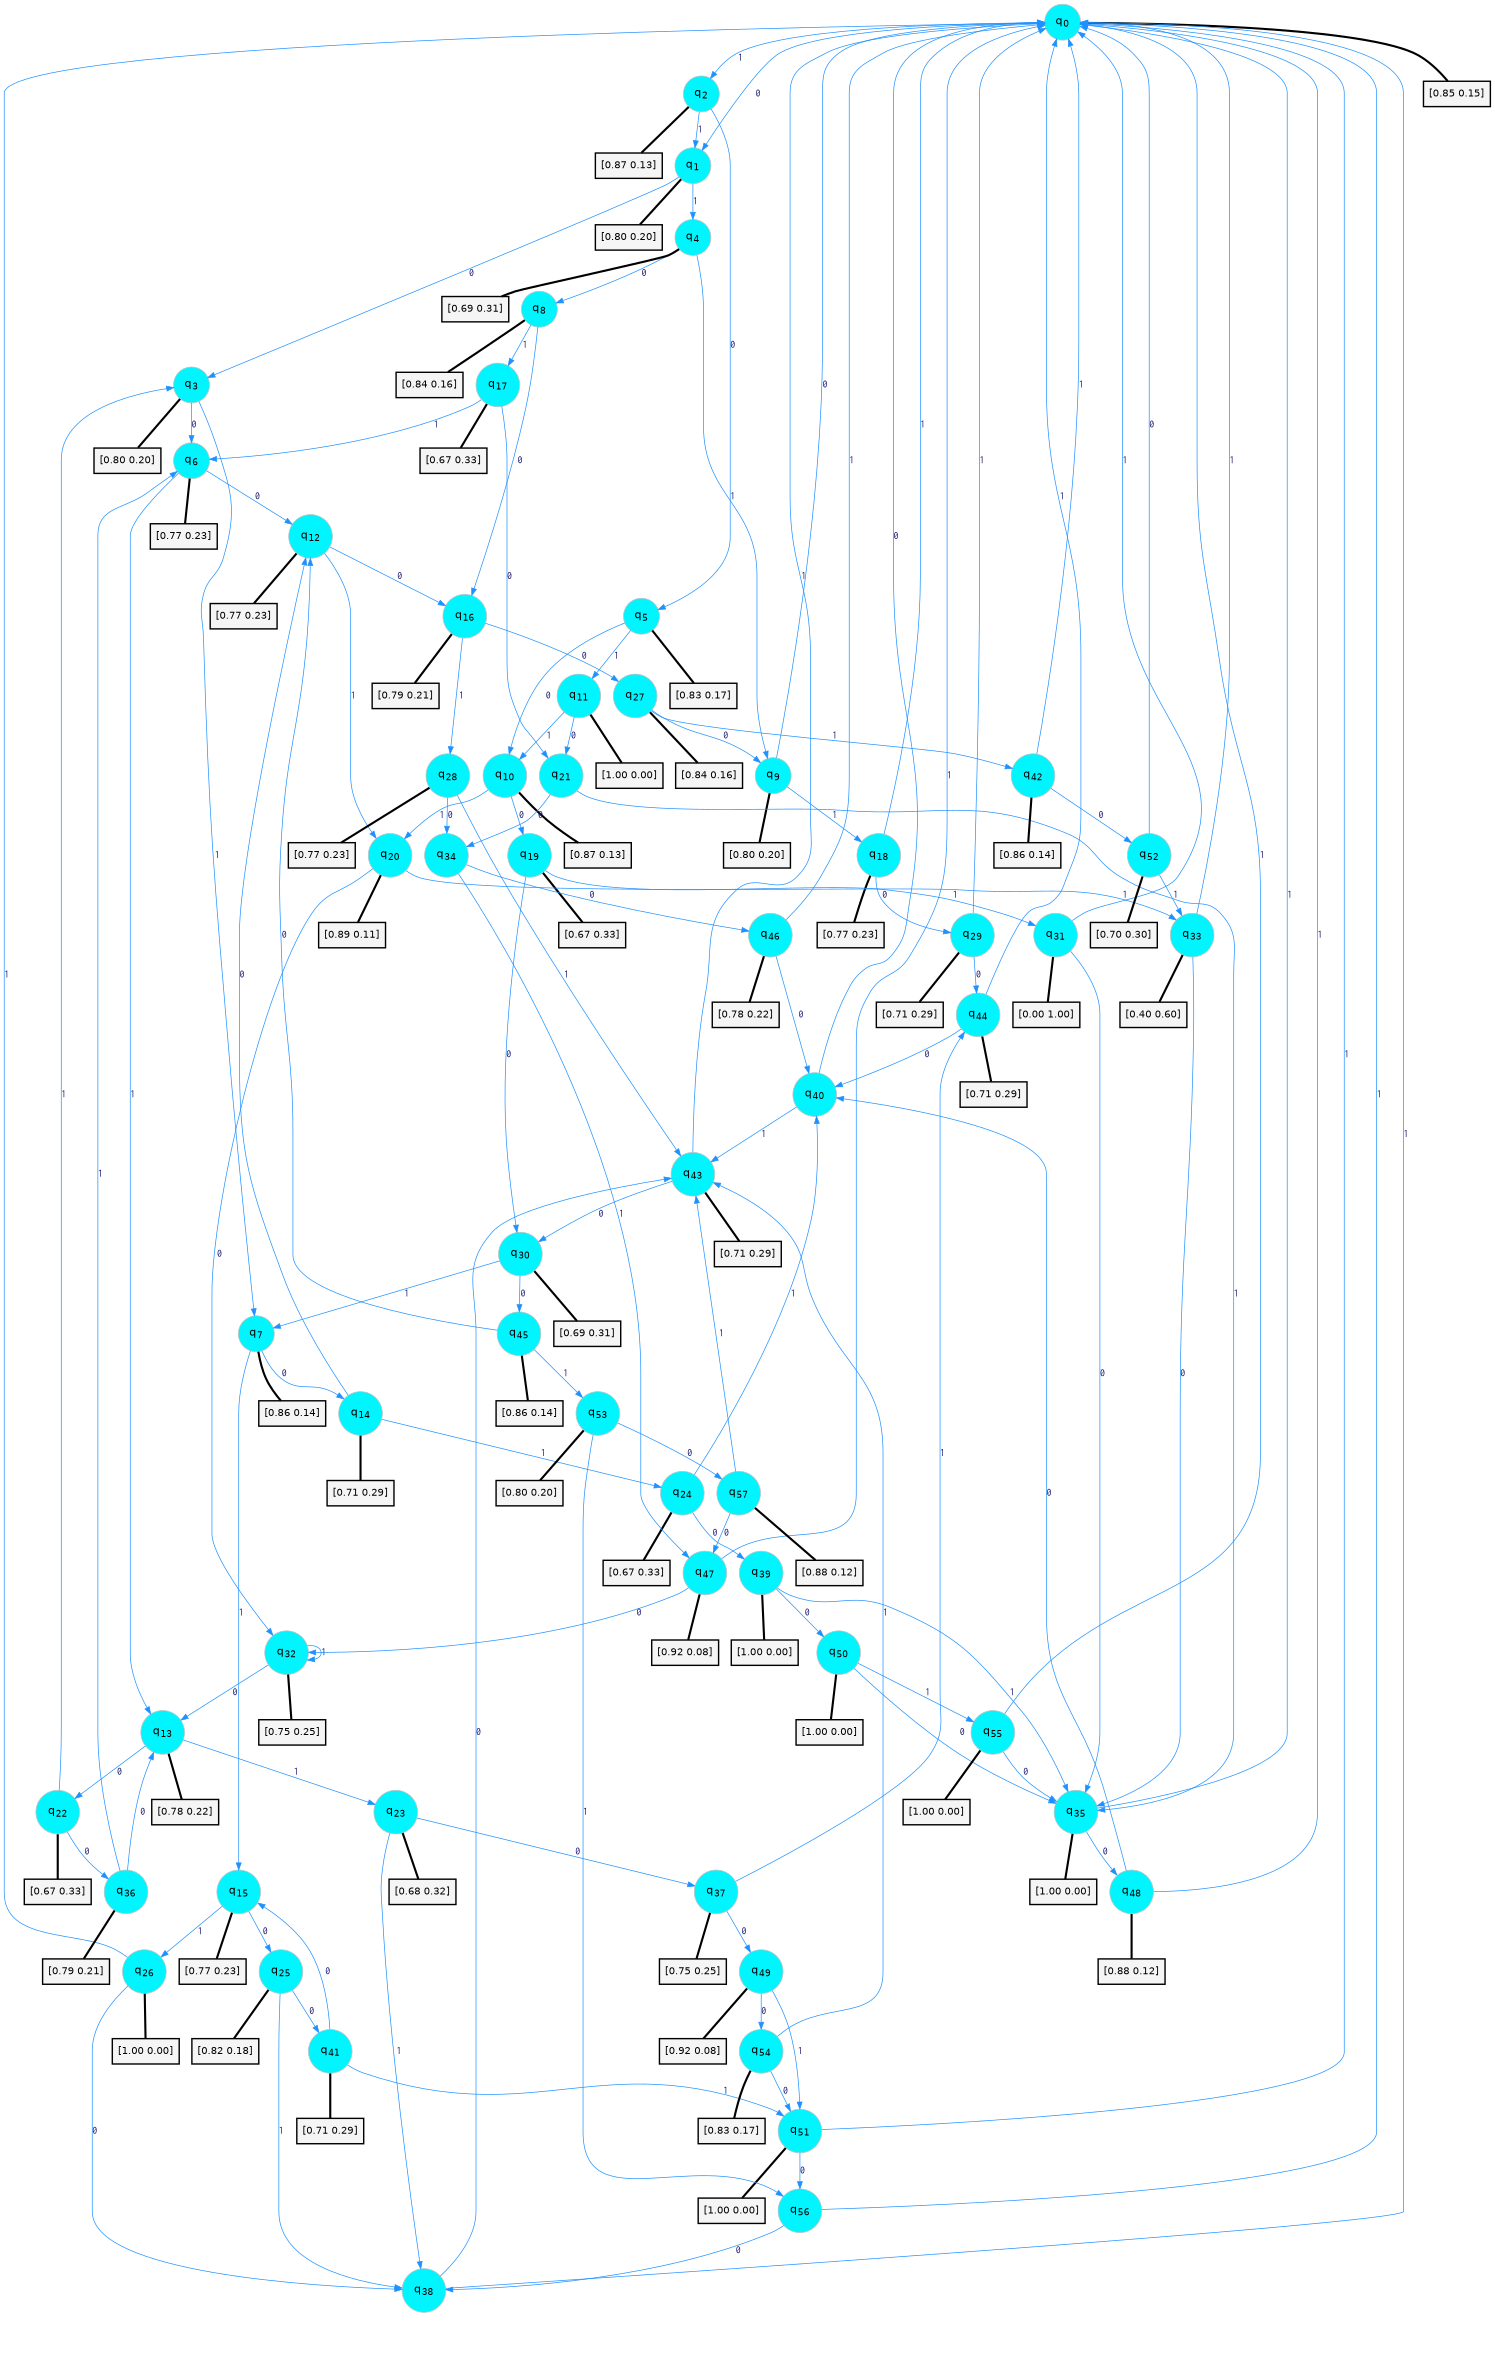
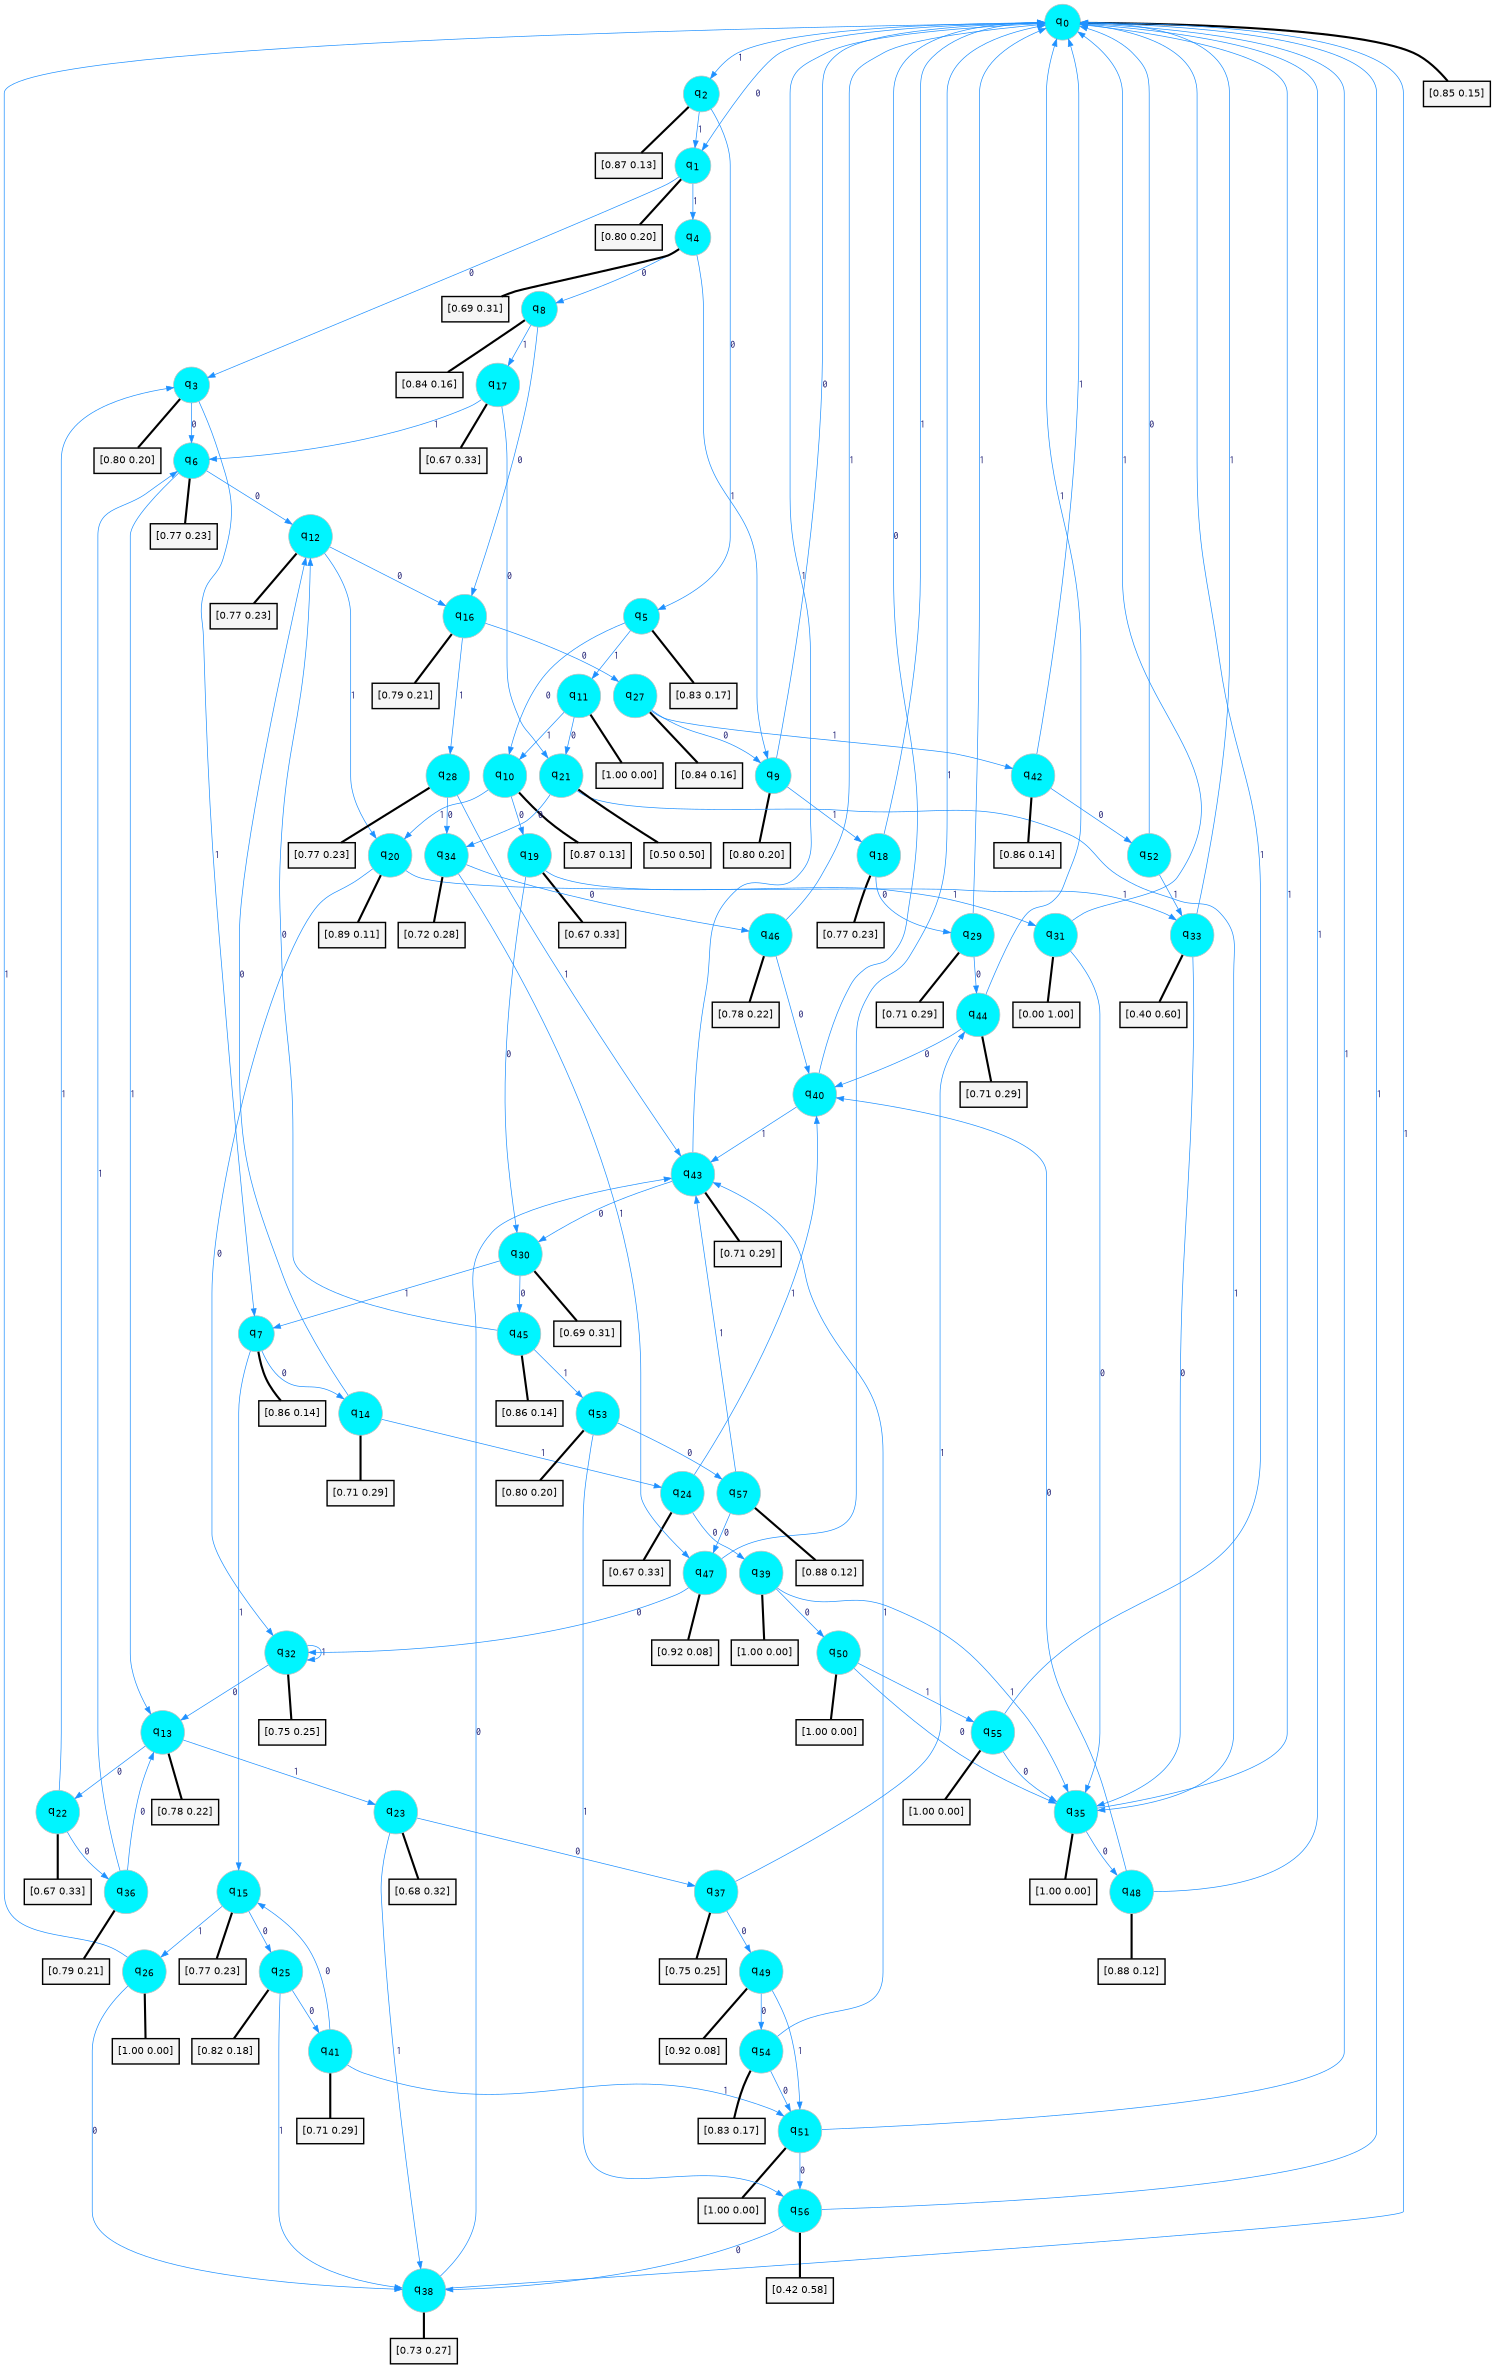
node "[0.50 0.50]": added
node "[0.72 0.28]": added
node "[0.70 0.30]": removed
node "[0.42 0.58]": added
node "[0.73 0.27]": added
